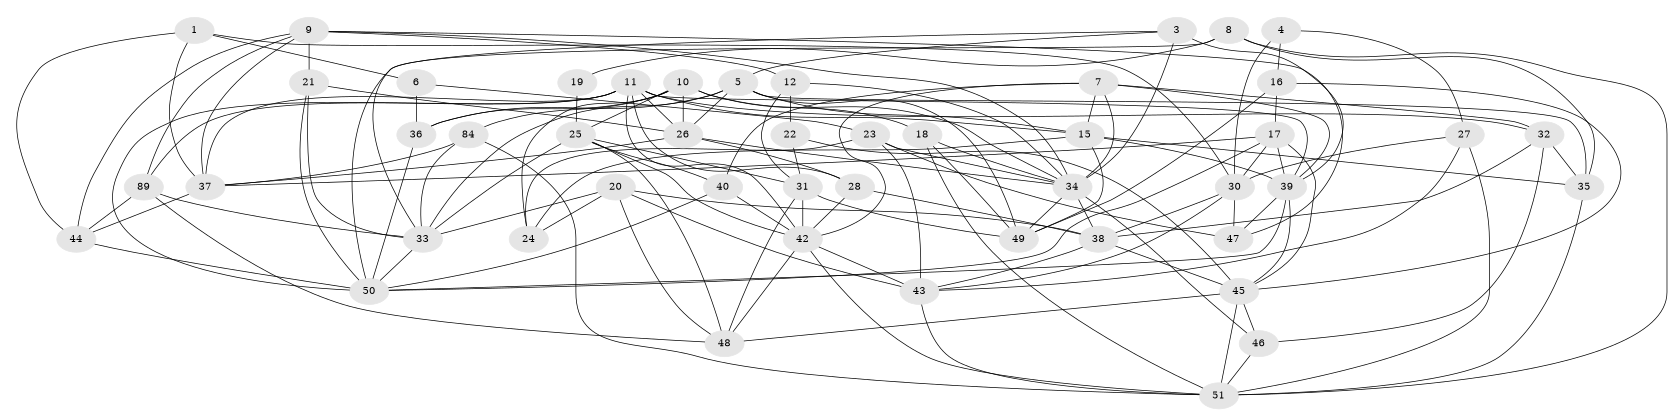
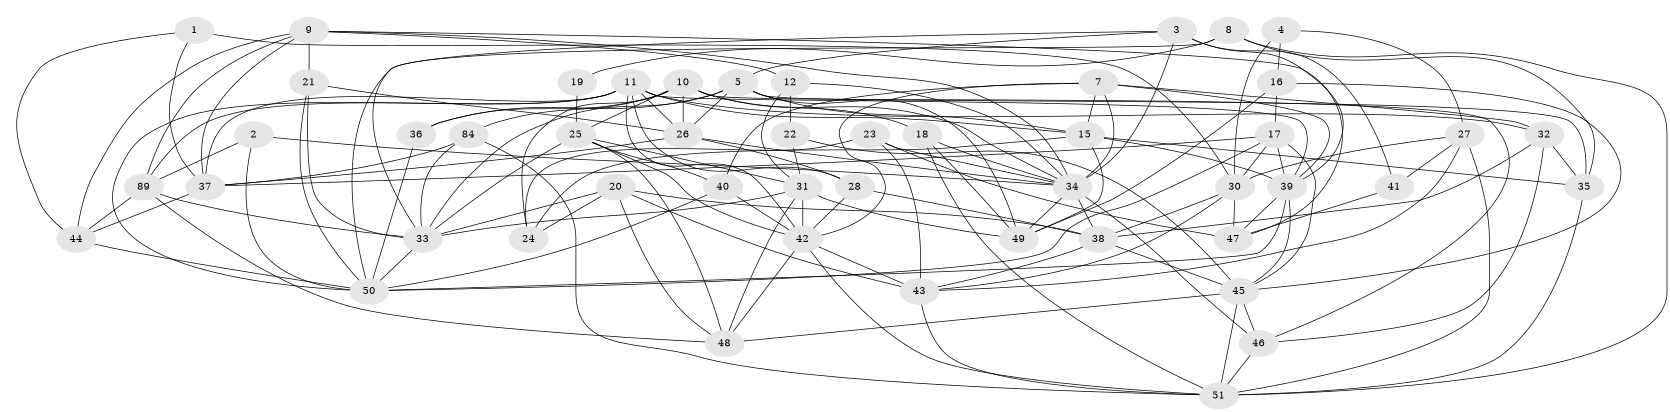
node "6": removed
node "2": added
edge "10" -- "46": added
node "41": added
edge "31" -- "33": added
